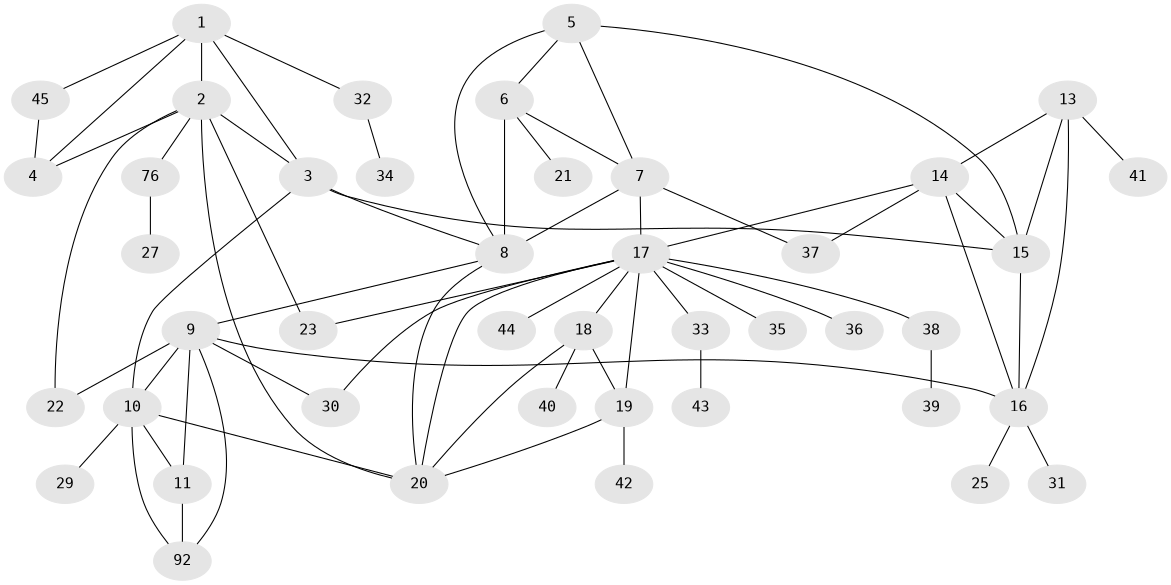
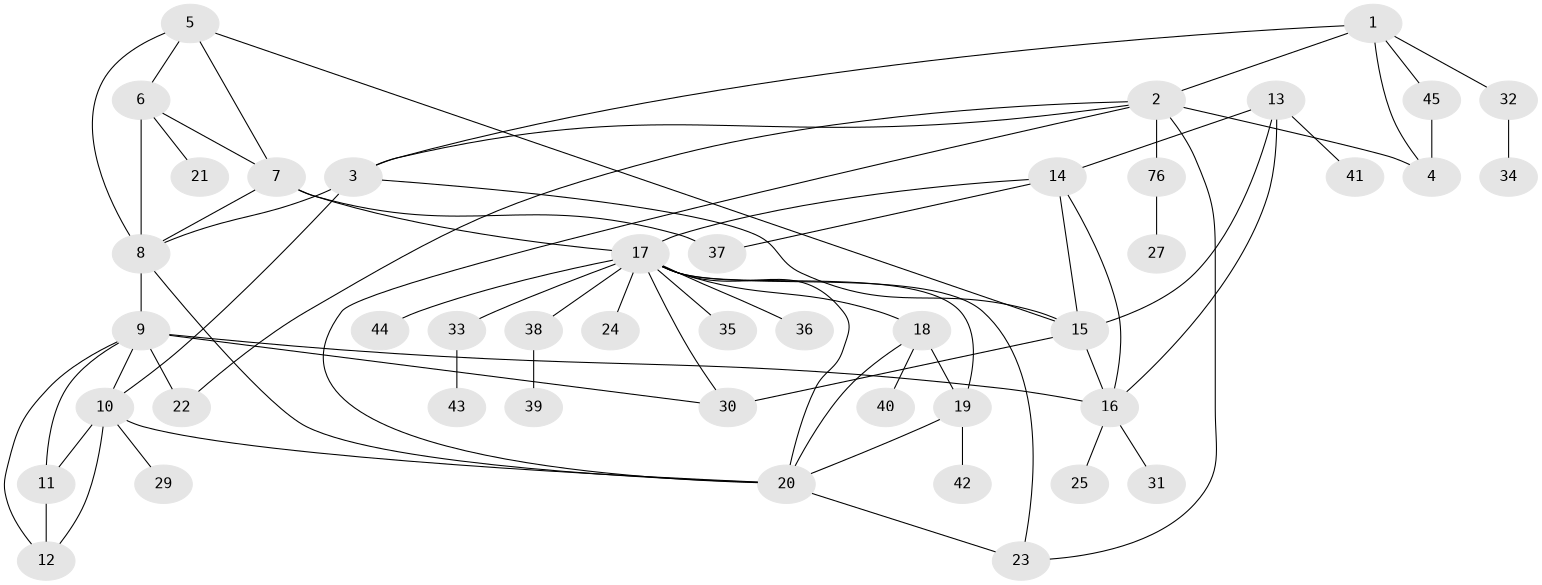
node "24": added
edge "15" -- "30": added
edge "20" -- "23": added
node "92": label "92" -> "12"
